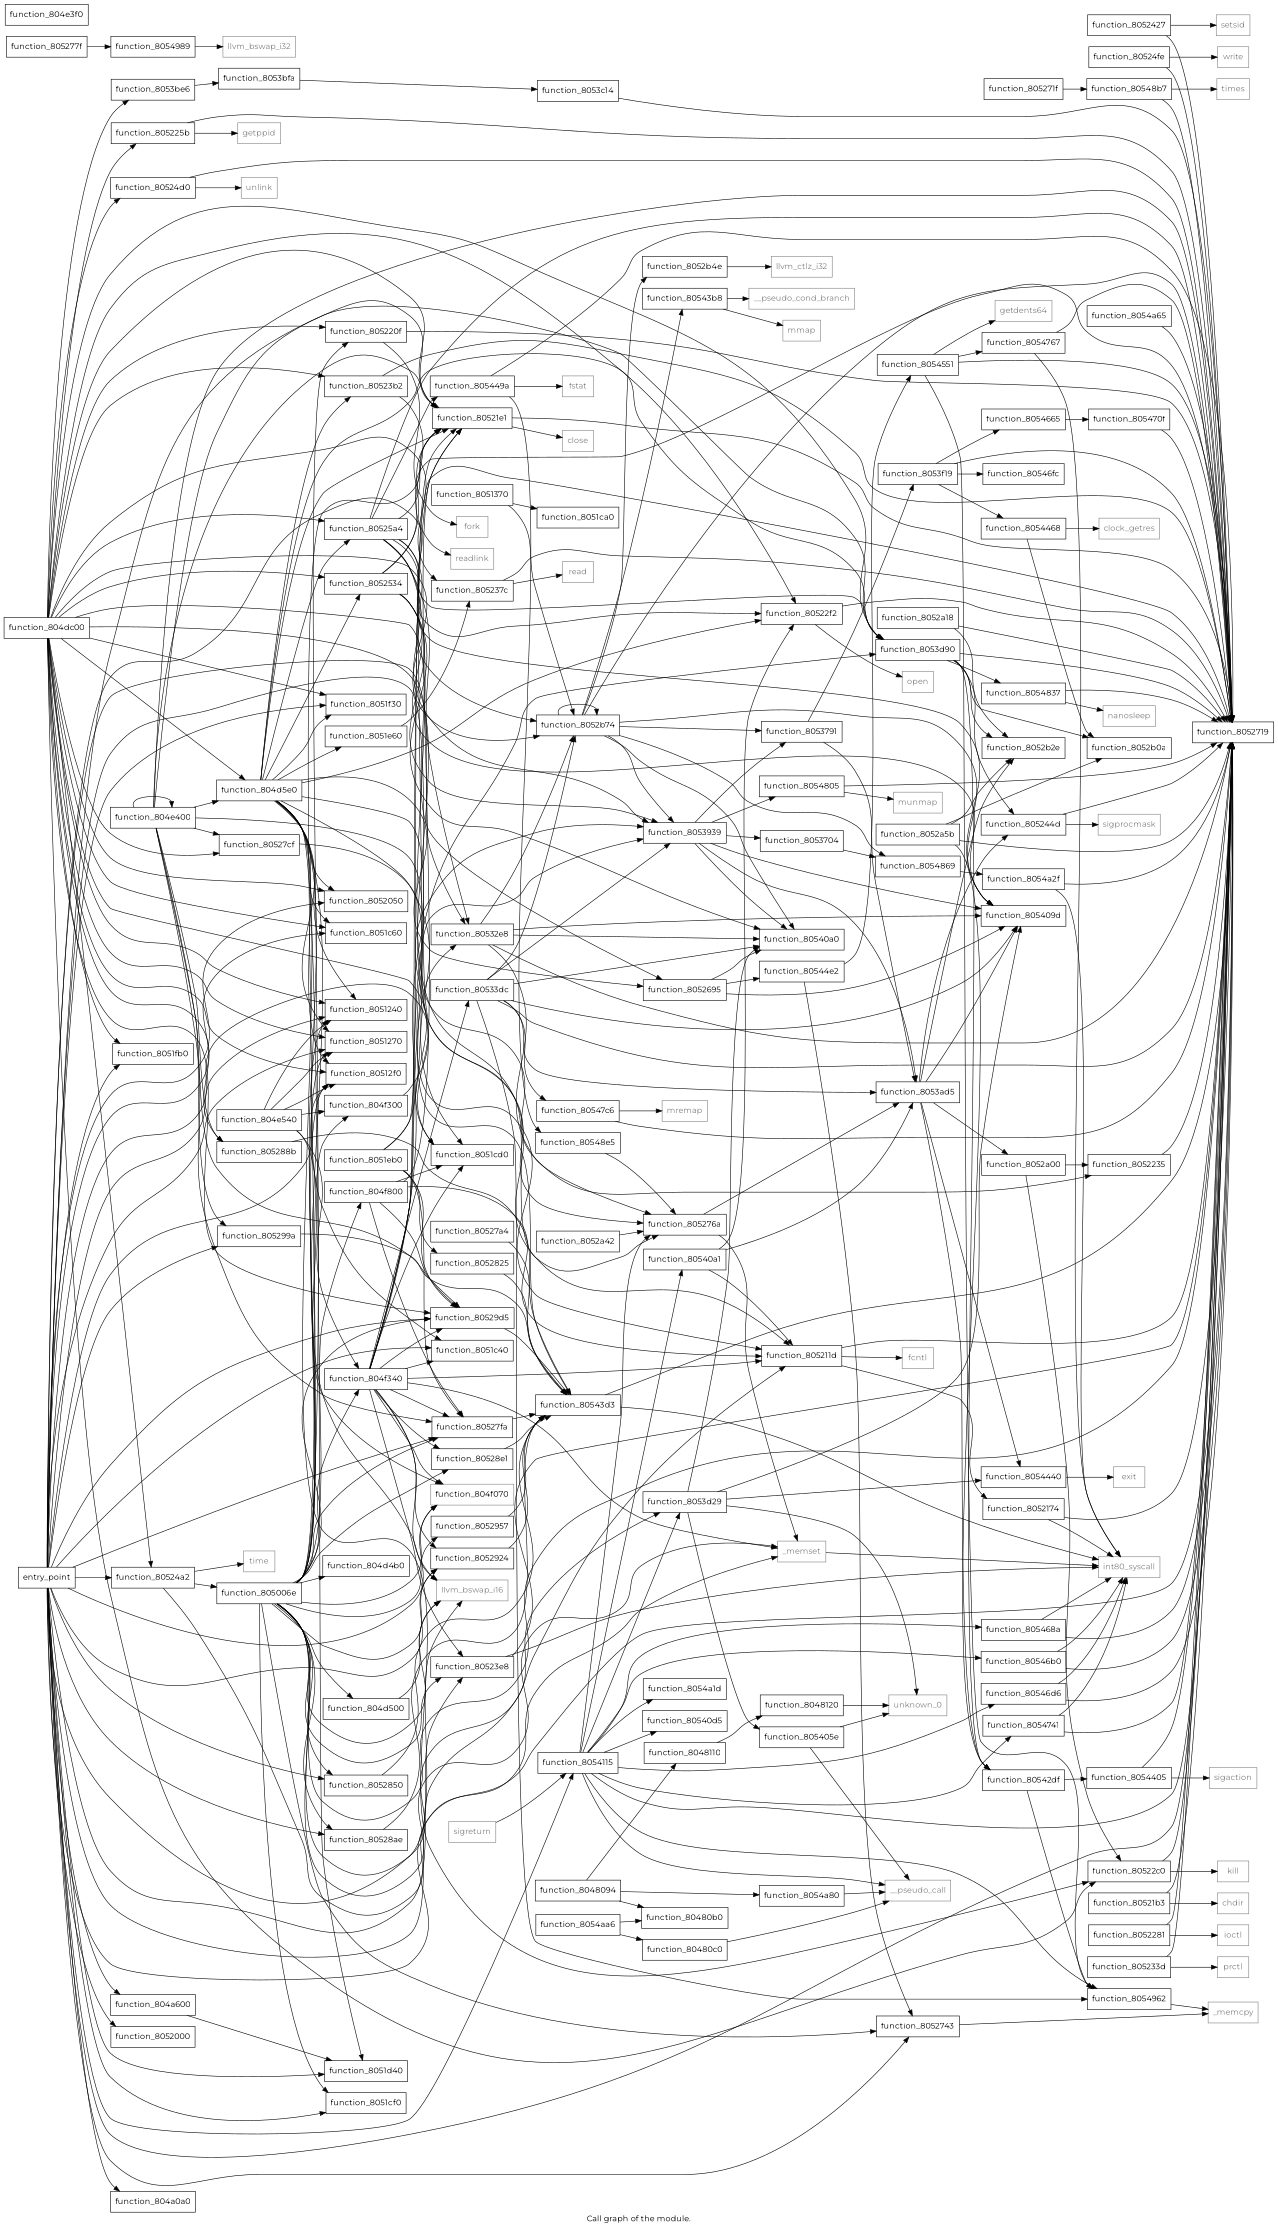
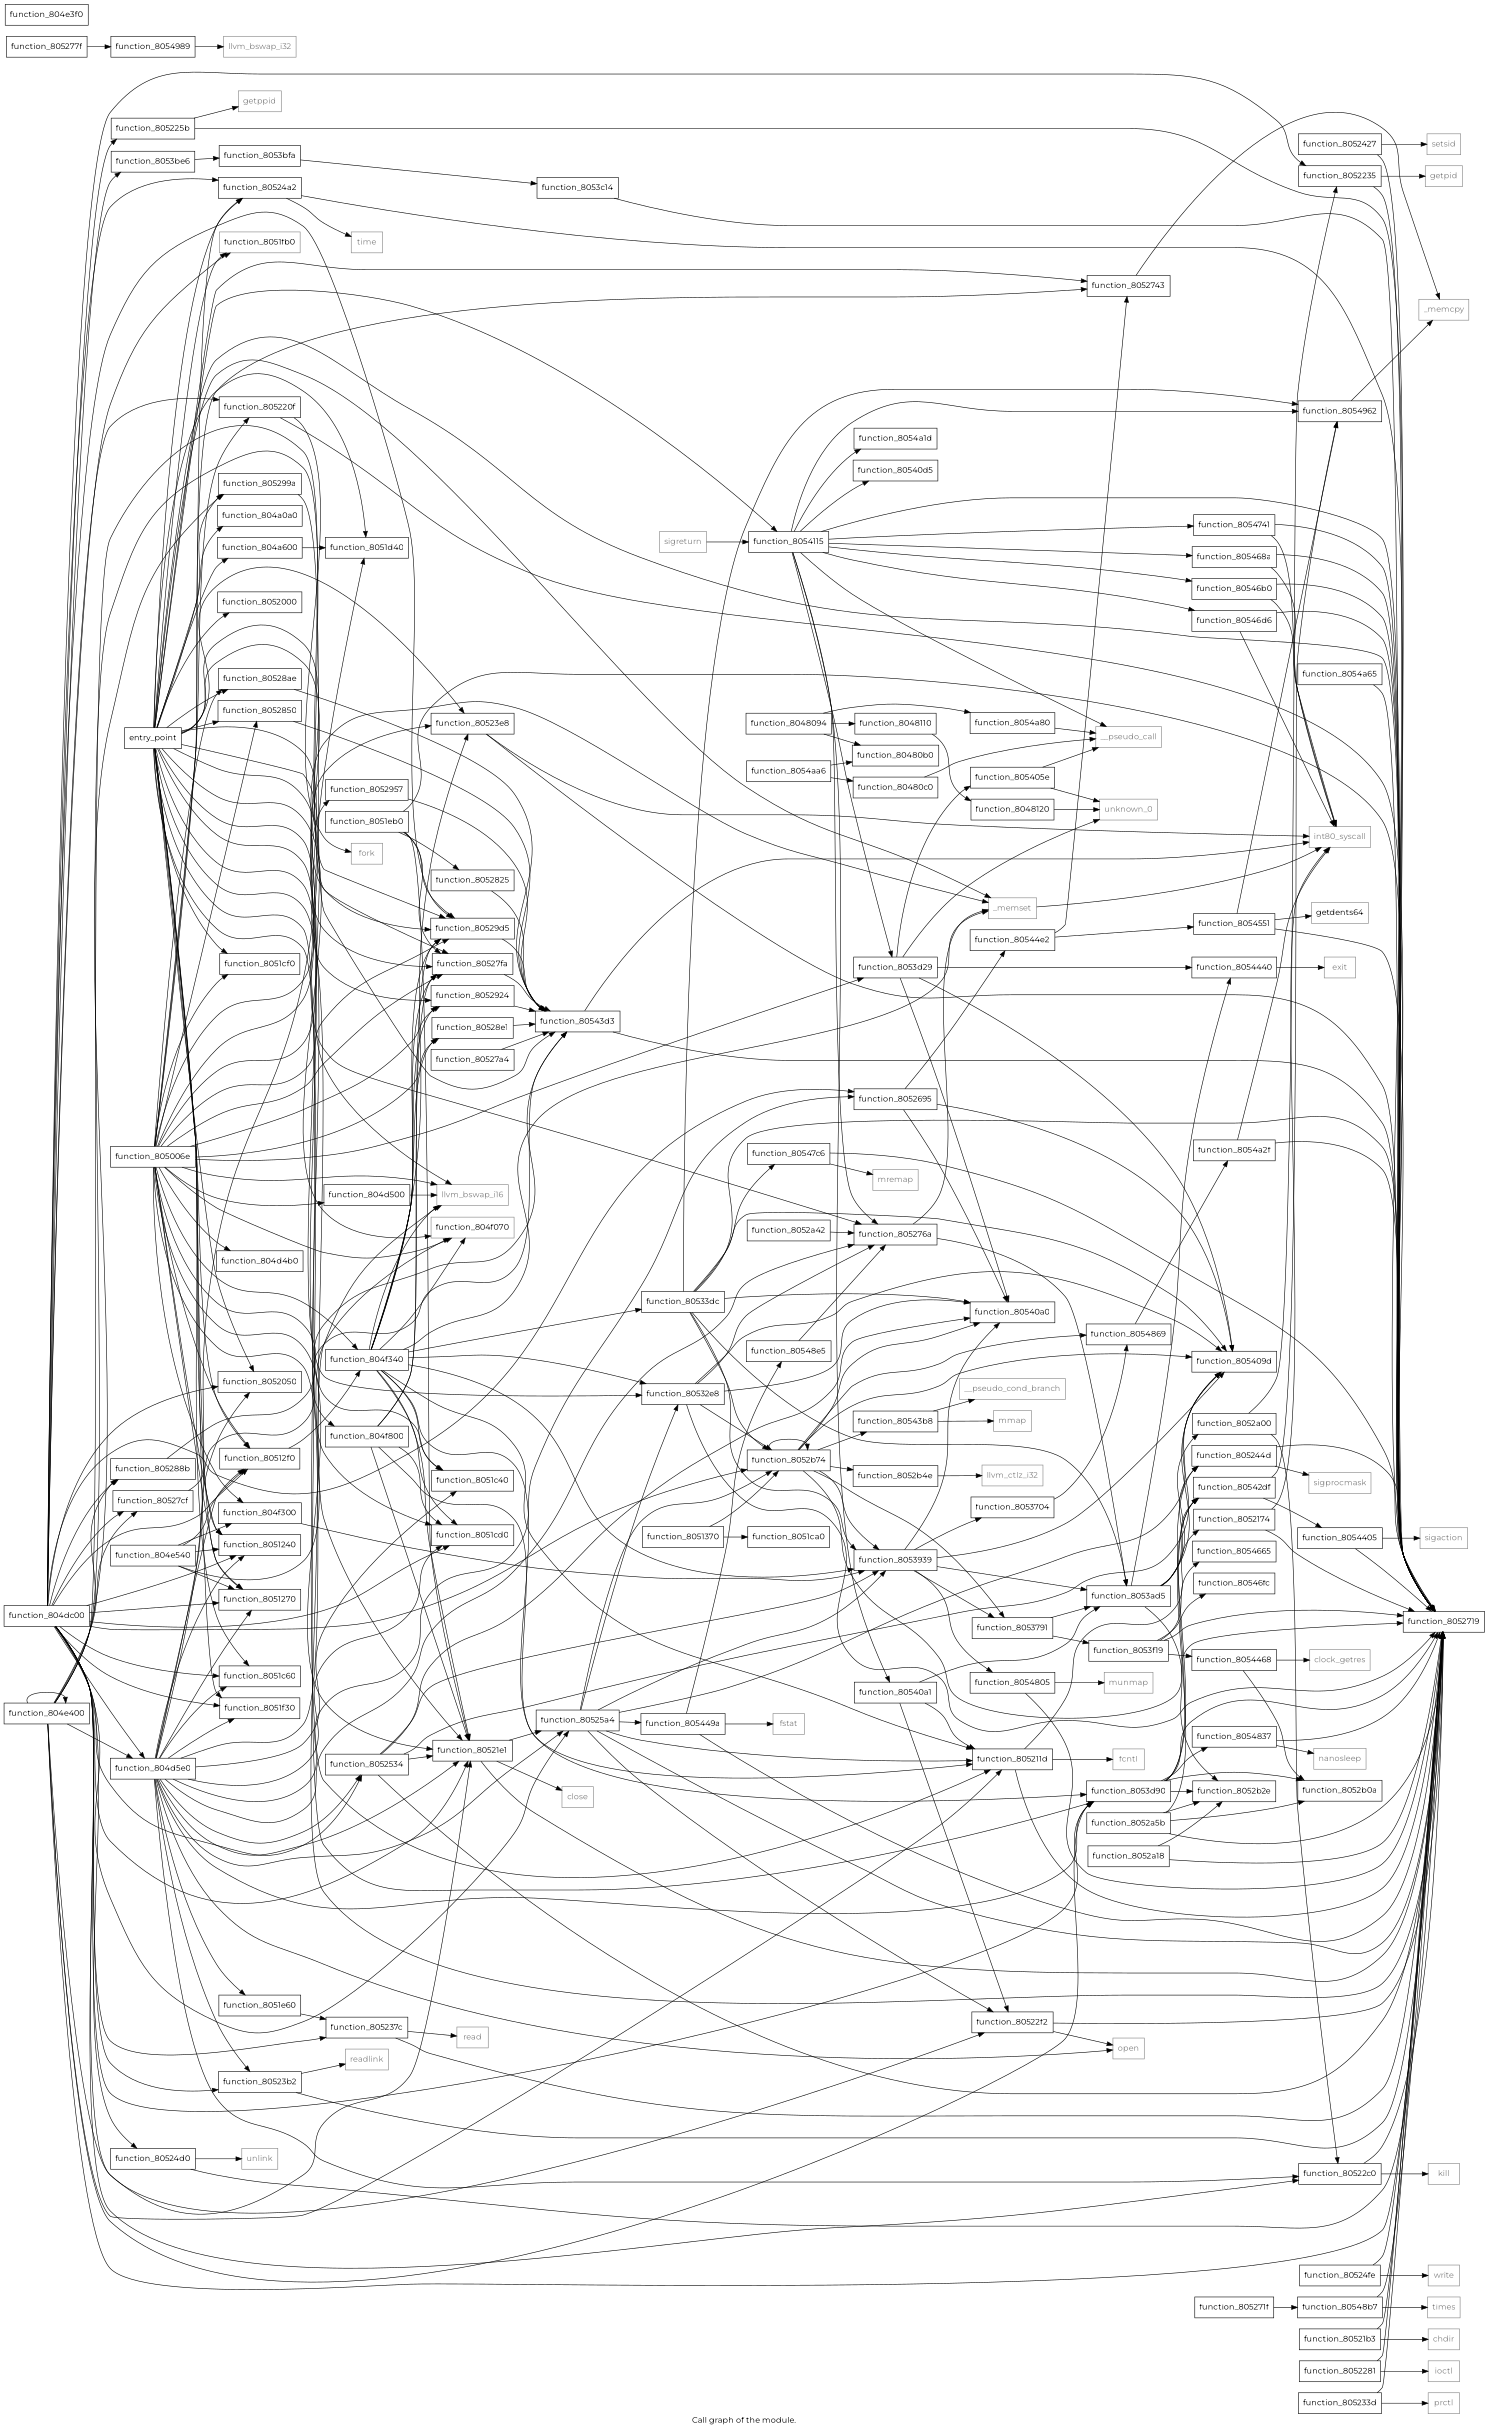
node "getpid": added
node "getdents64": fontcolor gray50 -> black
node "function_8054767": removed
node "function_805470f": removed
edge "function_80525a4" -> "function_80521e1": reversed
edge "function_804d5e0" -> "function_80522f2": now "function_804d5e0" -> "open"
node "function_8051fb0": color black -> gray50
edge "function_804e540" -> "function_804f340": now "function_80512f0" -> "function_804f340"
edge "function_80524a2" -> "function_805006e": reversed
